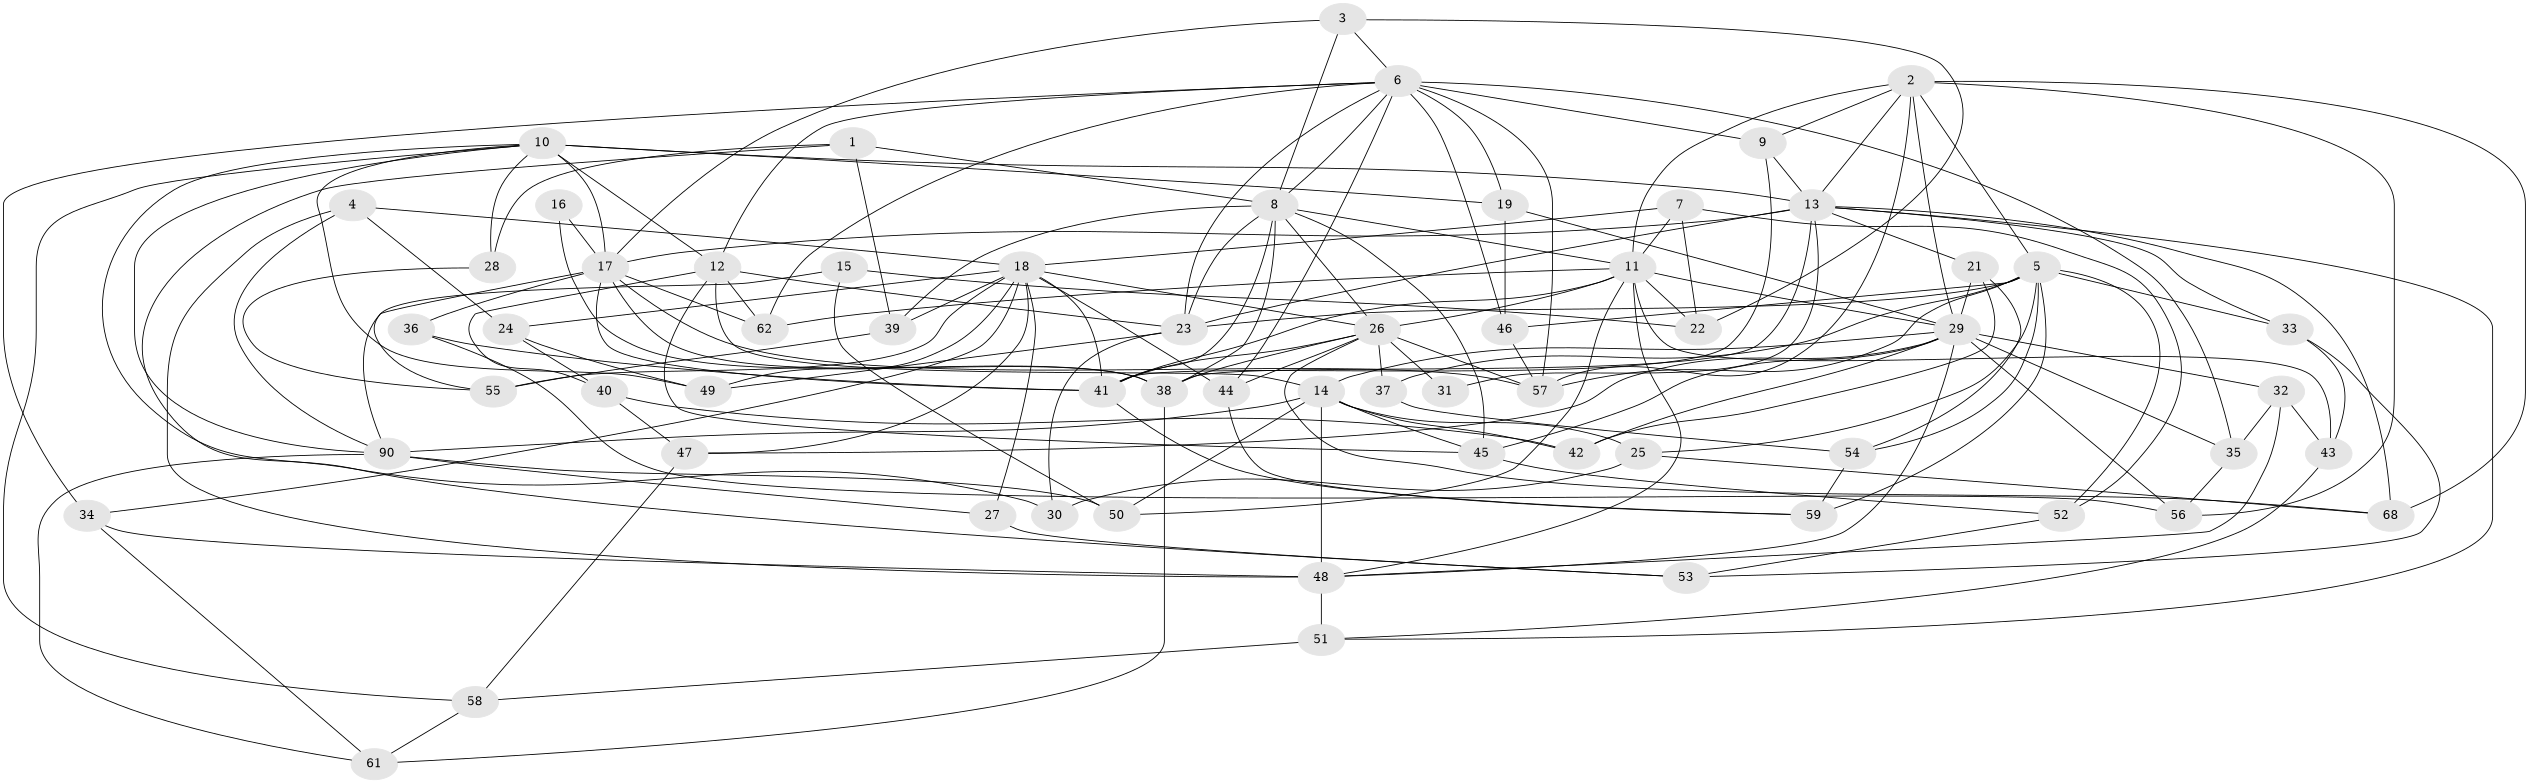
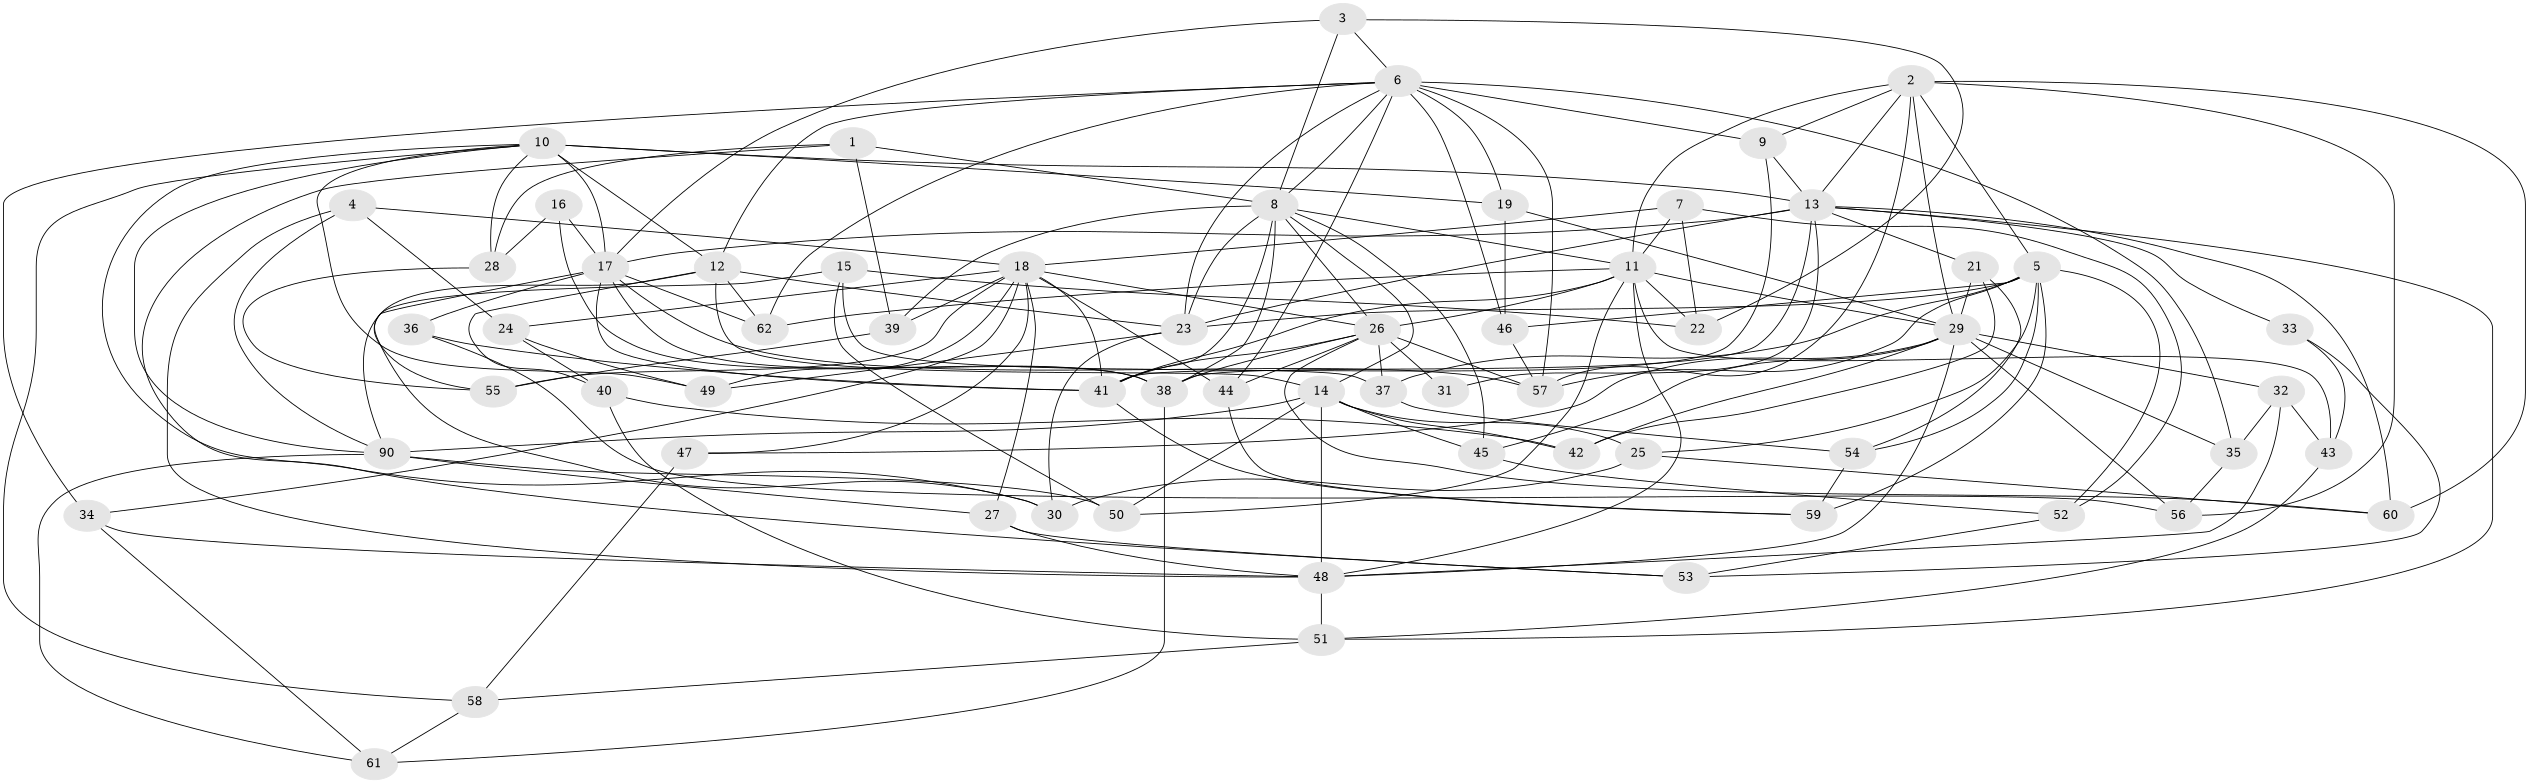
edge "16" -- "28": added
edge "5" -- "33": removed
edge "29" -- "14": now "8" -- "14"
edge "15" -- "37": added
edge "40" -- "47": now "40" -- "51"
edge "12" -- "45": now "12" -- "30"
node "68": label "68" -> "60"
edge "27" -- "48": added
